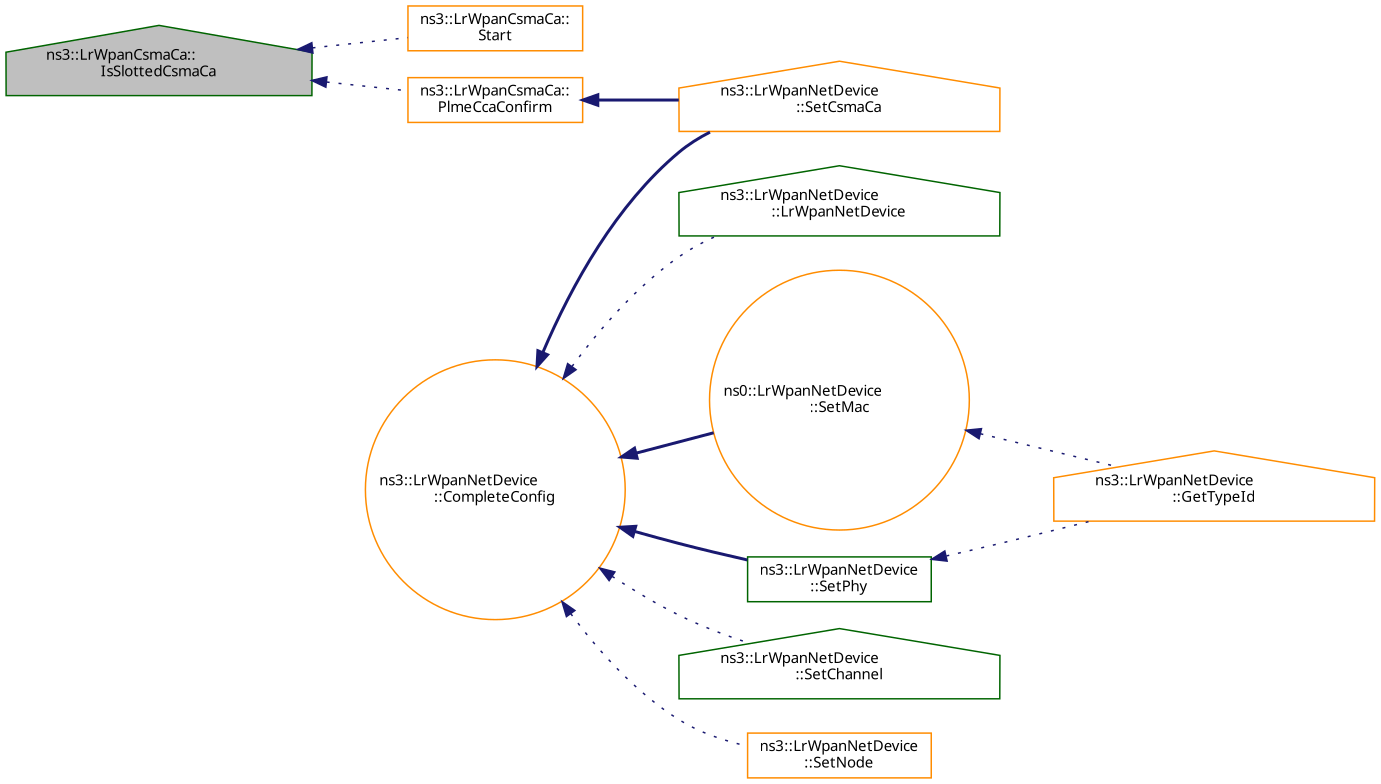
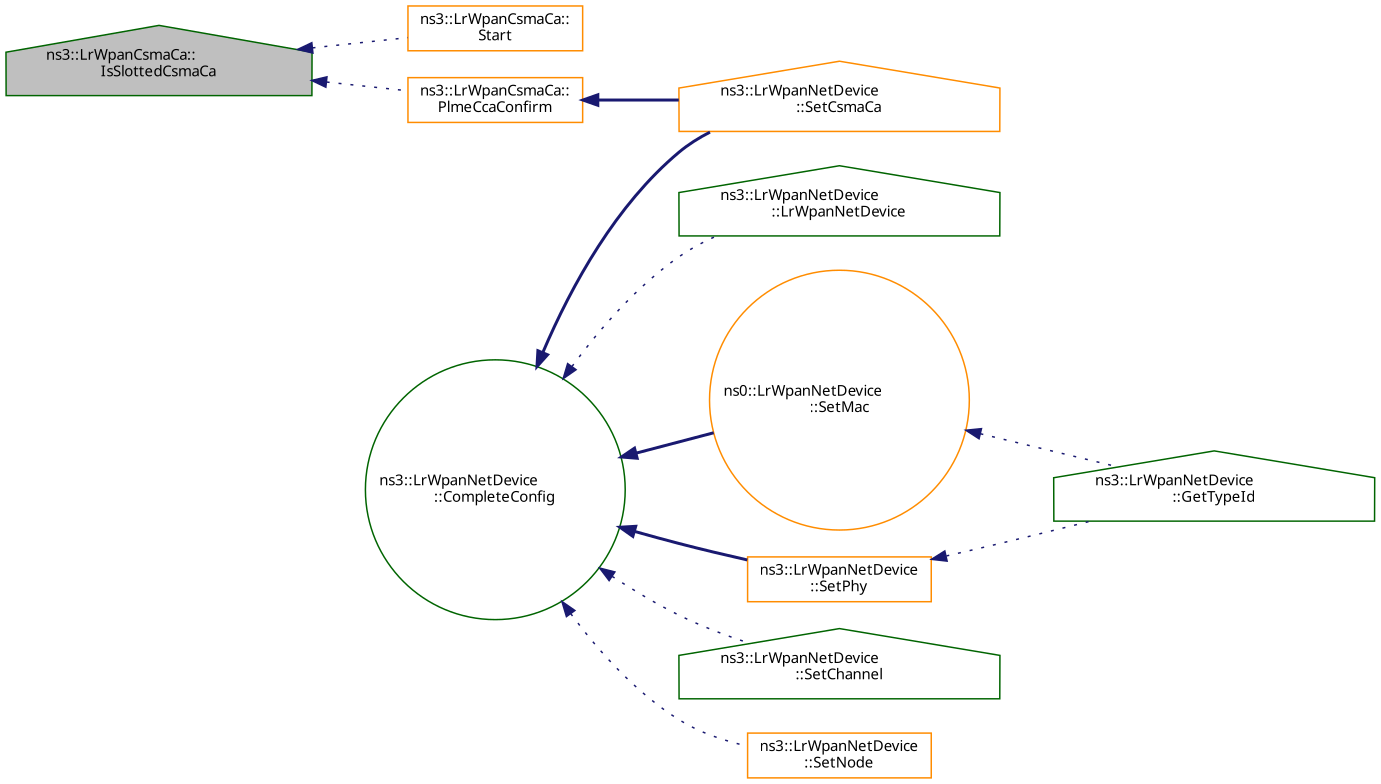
node "ns3::LrWpanNetDevice ::CompleteConfig": color darkorange -> darkgreen
node "ns3::LrWpanNetDevice ::GetTypeId": color darkorange -> darkgreen
node "ns3::LrWpanNetDevice ::SetPhy": color darkgreen -> darkorange
